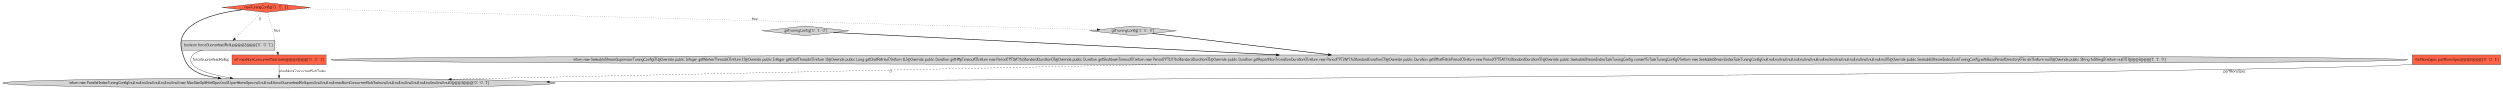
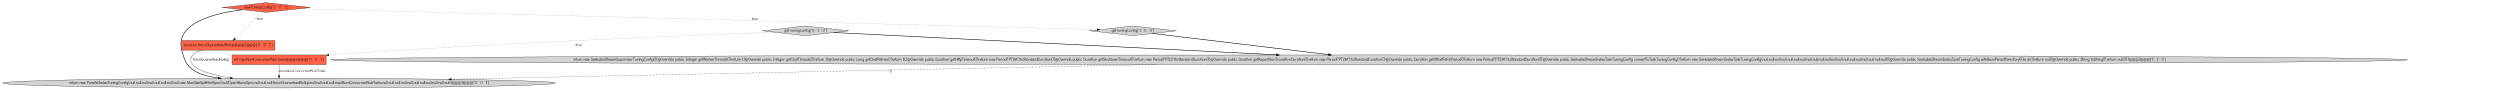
edge "newTuningConfig['0', '0', '1']" -> "boolean forceGuaranteedRollup@@@2@@@['0', '0', '1']": label "0" -> "true"
edge "newTuningConfig['0', '0', '1']" -> "int maxNumConcurrentSubTasks@@@2@@@['0', '0', '1']": now "getTuningConfig['0', '1', '0']" -> "int maxNumConcurrentSubTasks@@@2@@@['0', '0', '1']"
node "boolean forceGuaranteedRollup@@@2@@@['0', '0', '1']": fillcolor lightgray -> tomato
node "PartitionsSpec partitionsSpec@@@2@@@['0', '0', '1']": removed
